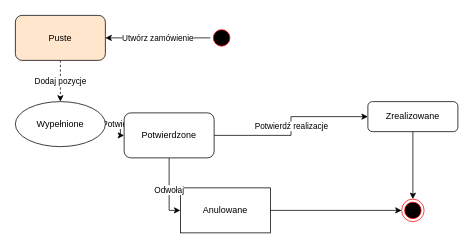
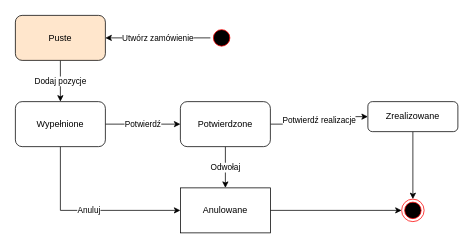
edge "Puste" -> "Wypełnione": style dashed -> solid
node "Wypełnione": shape ellipse -> rounded rectangle
node "Potwierdzone": moved (169, 135) -> (225, 124)
edge "Wypełnione" -> "Anulowane": added, label "Anuluj"
